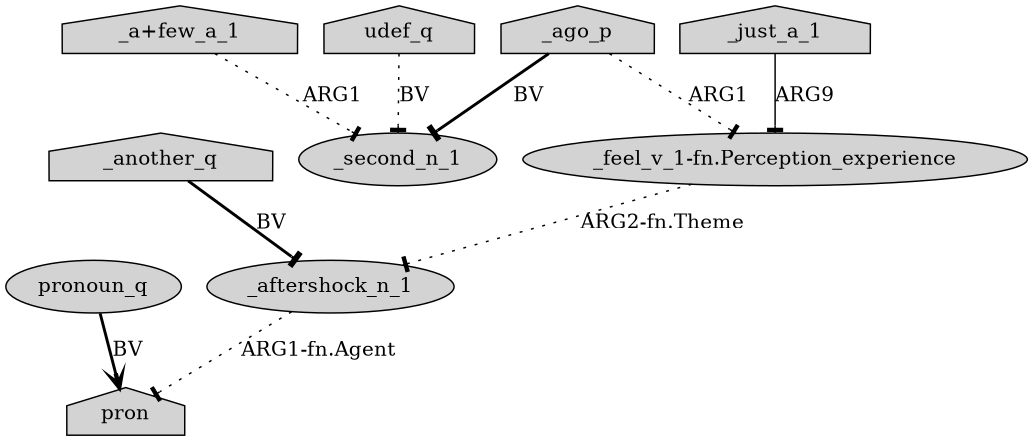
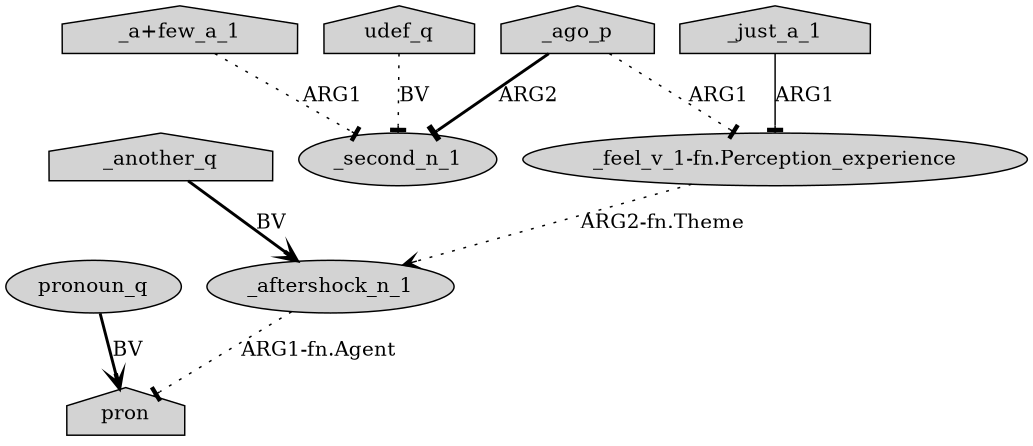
edge "_ago_p" -> "_second_n_1": label "BV" -> "ARG2"
edge "_just_a_1" -> "_feel_v_1-fn.Perception_experience": label "ARG9" -> "ARG1"
edge "_another_q" -> "_aftershock_n_1": arrowhead tee -> vee
edge "_feel_v_1-fn.Perception_experience" -> "_aftershock_n_1": arrowhead tee -> vee
